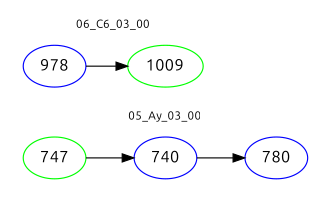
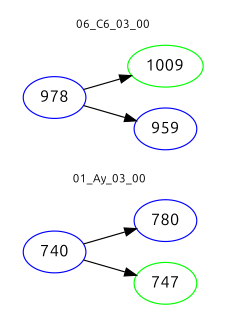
cluster "05_Ay_03_00": label "05_Ay_03_00" -> "01_Ay_03_00"
node "959": added
edge "747" -> "740": reversed
